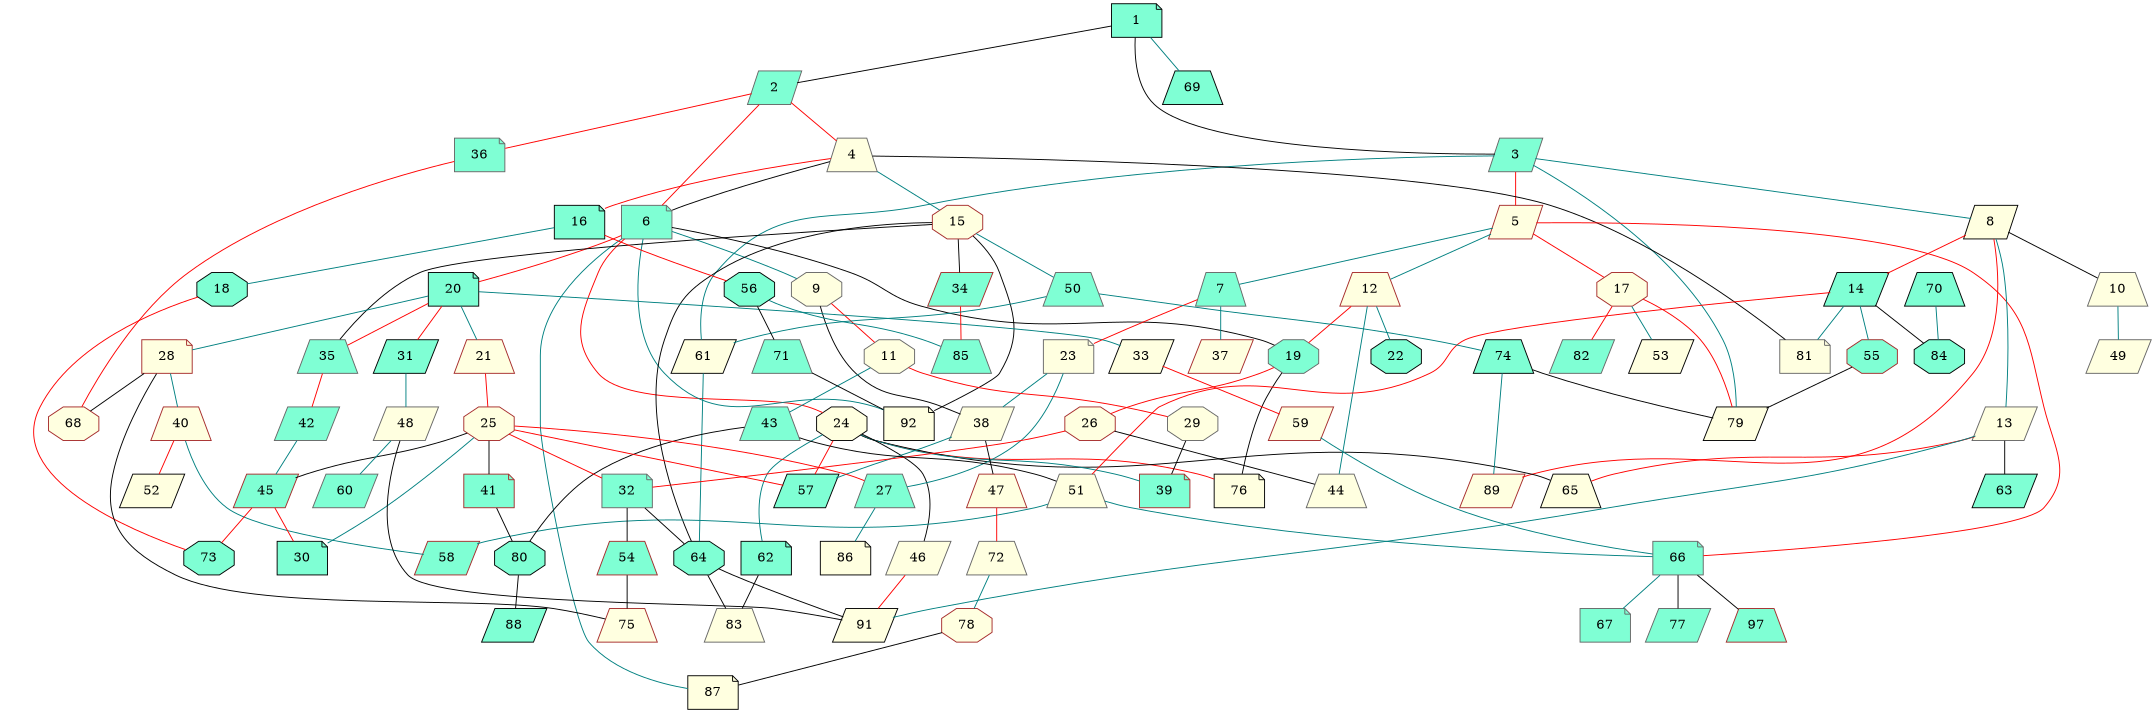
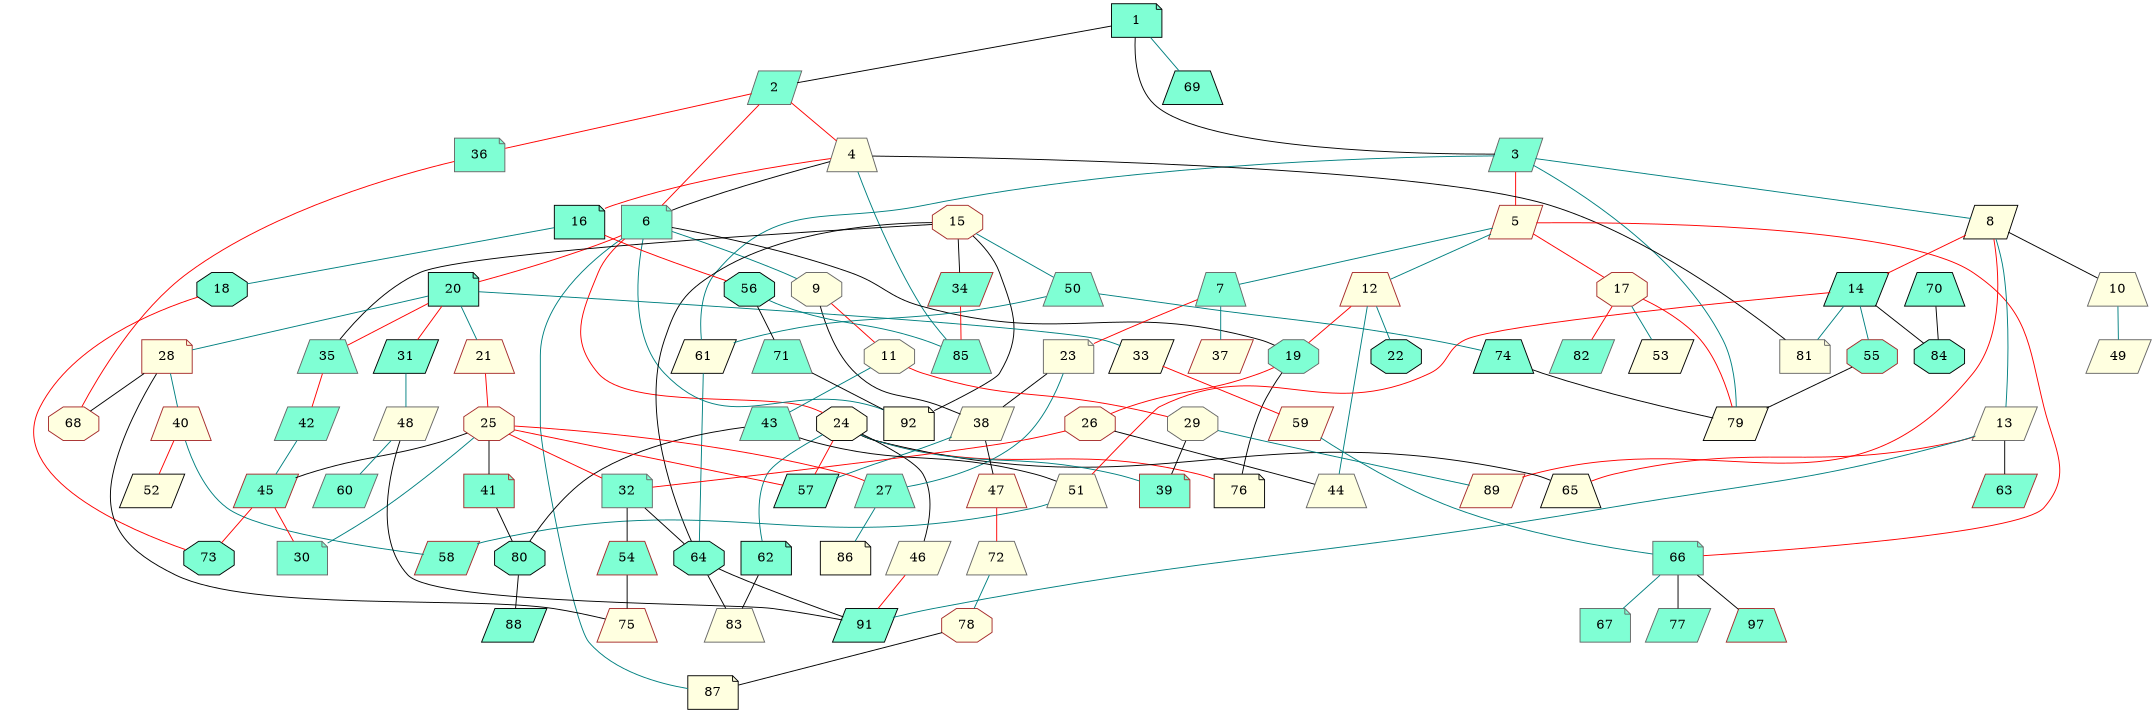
edge "4" -- "15": now "4" -- "85"
edge "70" -- "84": color teal -> black
edge "23" -- "38": color teal -> black
edge "74" -- "89": now "29" -- "89"
node "63": color black -> brown
edge "51" -- "66": removed
node "30": color black -> gray40
node "91": fillcolor lightyellow -> aquamarine
